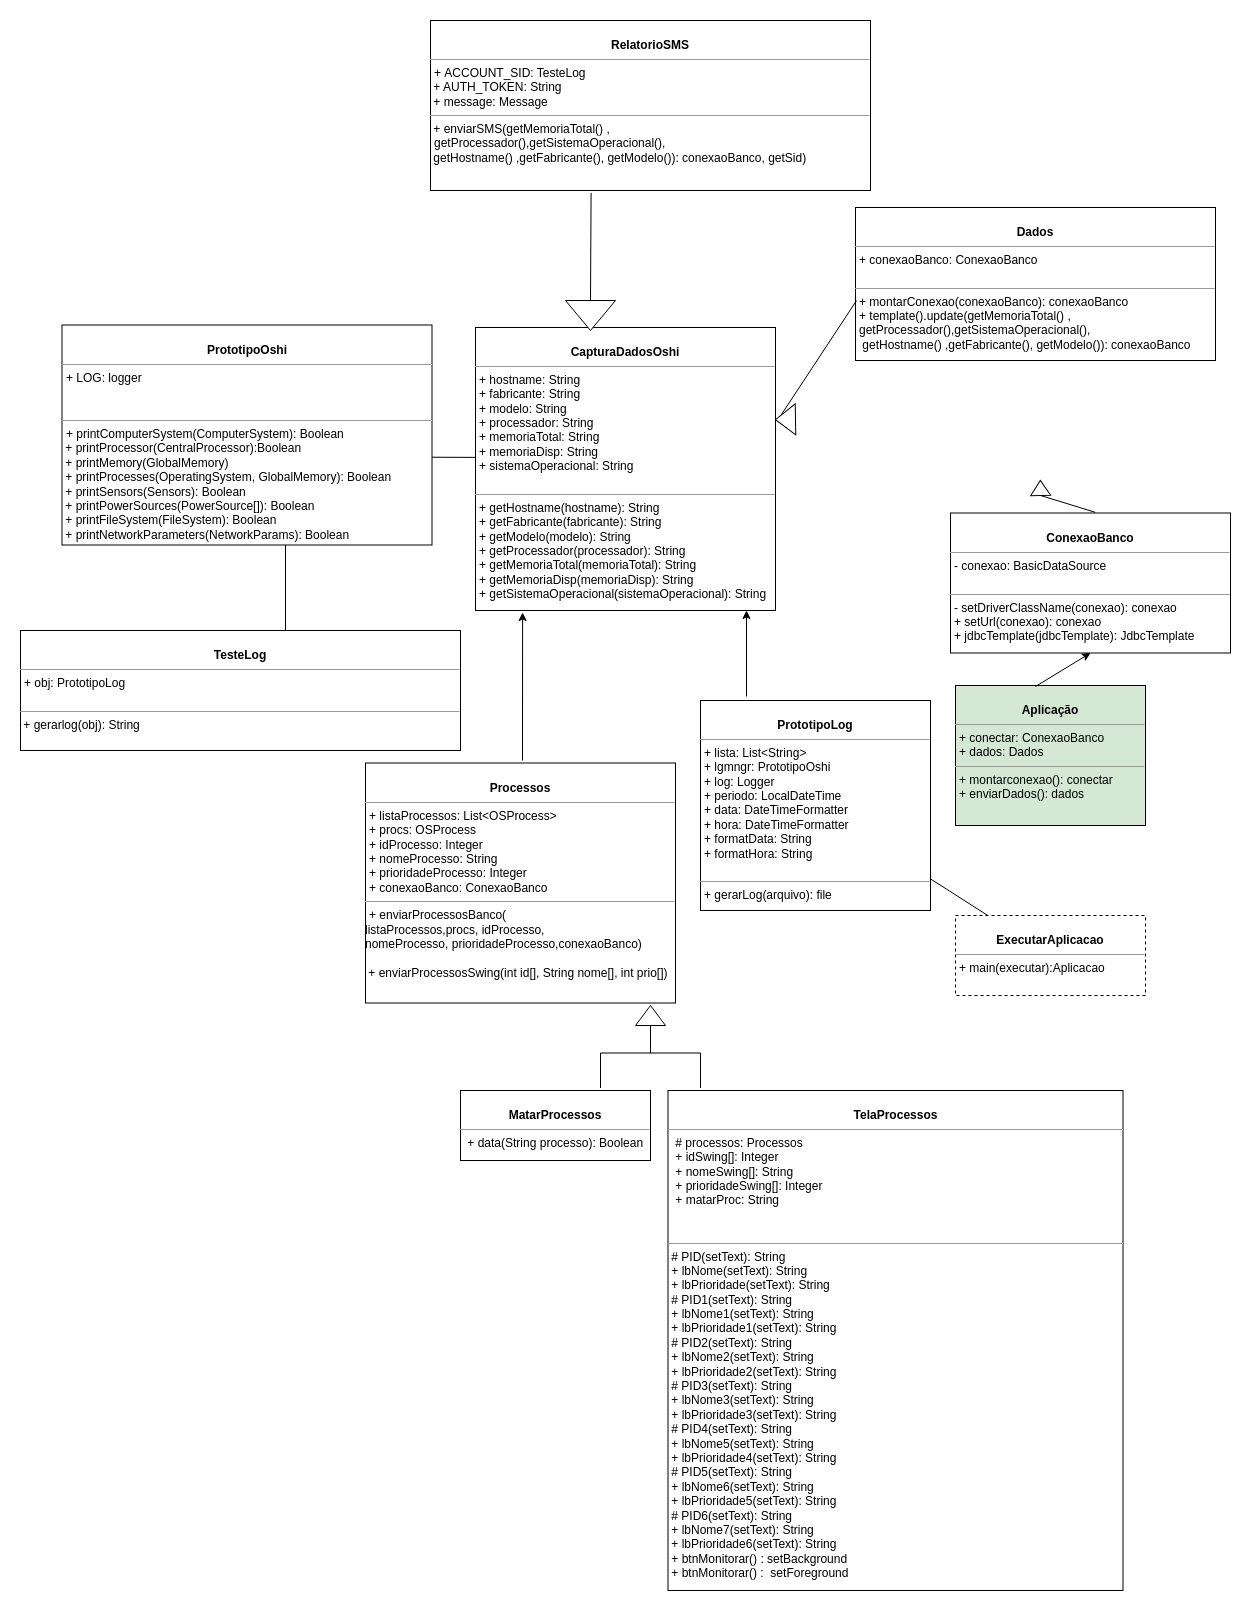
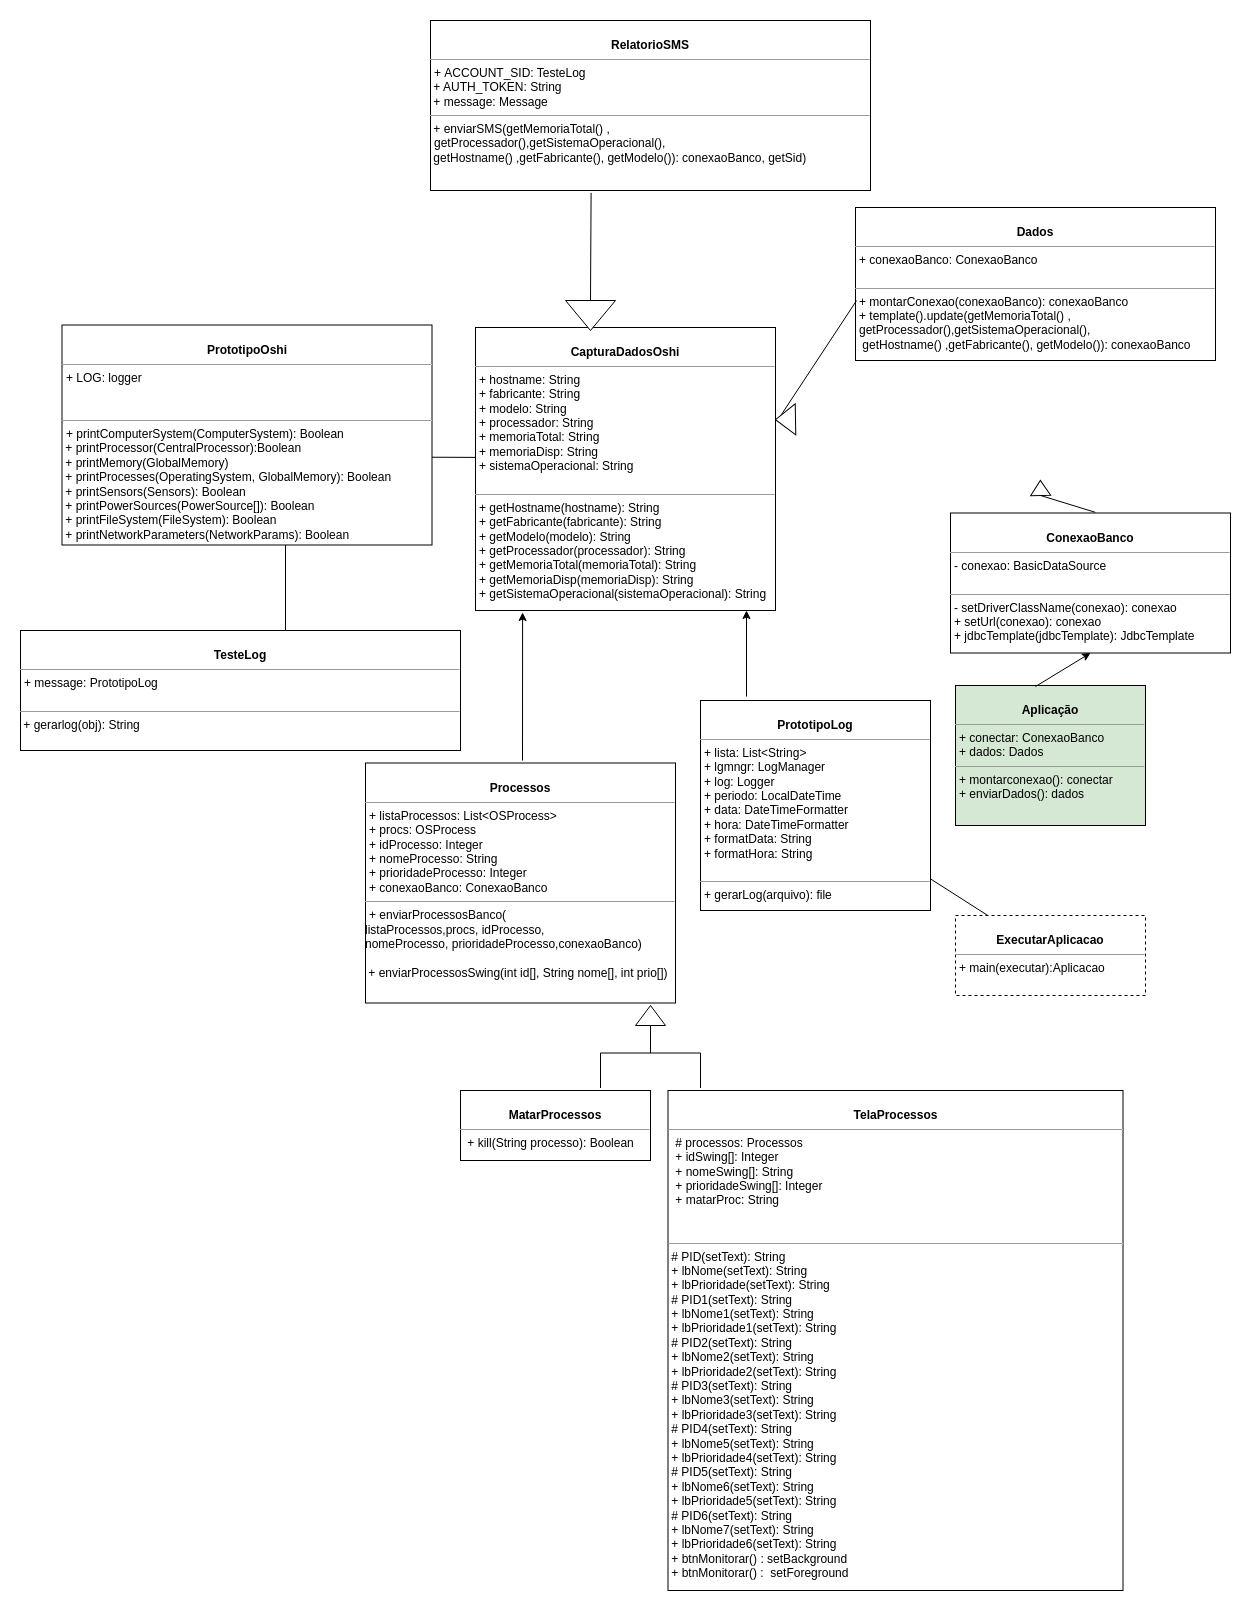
node "TesteLog + obj: PrototipoLog + gerarlog(obj): String": label "TesteLog + obj: PrototipoLog + gerarlog(obj): String" -> "TesteLog + message: PrototipoLog + gerarlog(obj): String"
node "PrototipoLog + lista: List<String> + lgmngr: PrototipoOshi + log: Logger + periodo: LocalDateTime + data: DateTimeFormatter + hora: DateTimeFormatter + formatData: String + formatHora: String + gerarLog(arquivo): file": label "PrototipoLog + lista: List<String> + lgmngr: PrototipoOshi + log: Logger + periodo: LocalDateTime + data: DateTimeFormatter + hora: DateTimeFormatter + formatData: String + formatHora: String + gerarLog(arquivo): file" -> "PrototipoLog + lista: List<String> + lgmngr: LogManager + log: Logger + periodo: LocalDateTime + data: DateTimeFormatter + hora: DateTimeFormatter + formatData: String + formatHora: String + gerarLog(arquivo): file"
node "MatarProcessos + data(String processo): Boolean": label "MatarProcessos + data(String processo): Boolean" -> "MatarProcessos + kill(String processo): Boolean"
